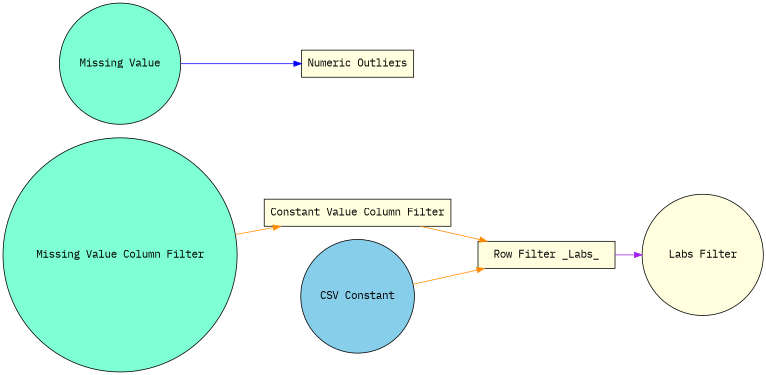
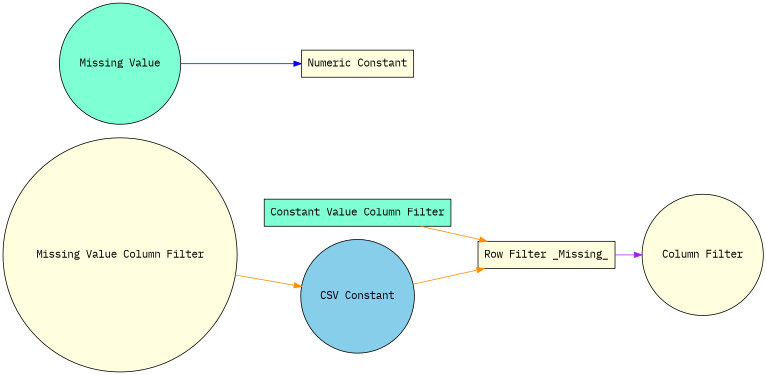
node "Numeric Outliers": label "Numeric Outliers" -> "Numeric Constant"
node "Constant Value Column Filter": fillcolor lightyellow -> aquamarine
edge "Missing Value Column Filter" -> "Constant Value Column Filter": now "Missing Value Column Filter" -> "CSV Constant"
node "Missing Value Column Filter": fillcolor aquamarine -> lightyellow
node "Row Filter _Labs_": label "Row Filter _Labs_" -> "Row Filter _Missing_"
node "Labs Filter": label "Labs Filter" -> "Column Filter"
